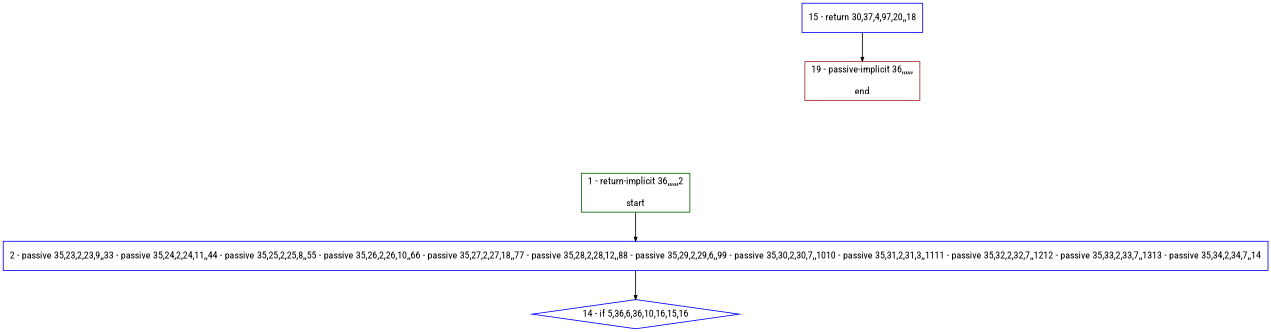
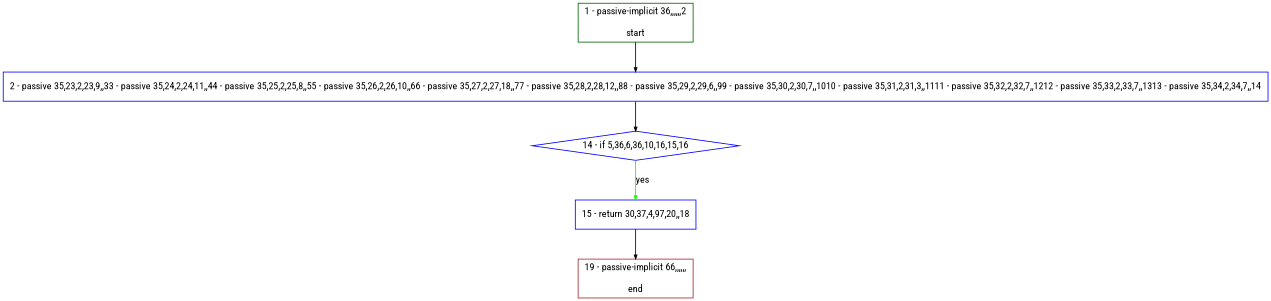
node "19 - passive-implicit 36,,,,,, end": label "19 - passive-implicit 36,,,,,, end" -> "19 - passive-implicit 66,,,,,, end"
edge "14 - if 5,36,6,36,10,16,15,16" -> "15 - return 30,37,4,97,20,,18": added, label "yes"
node "1 - return-implicit 36,,,,,,2 start": label "1 - return-implicit 36,,,,,,2 start" -> "1 - passive-implicit 36,,,,,,2 start"
